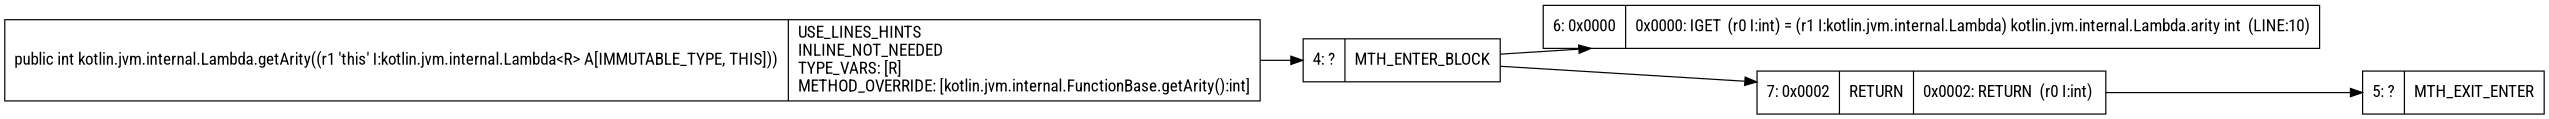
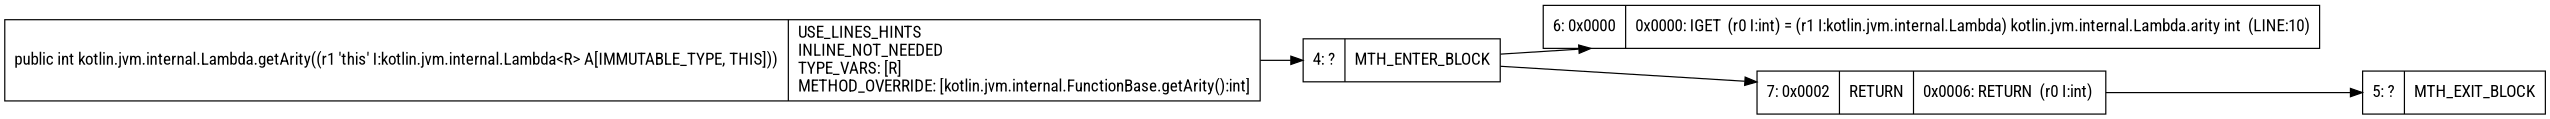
node "7: 0x0002": text "0x0002: RETURN  (r0 I:int)" -> "0x0006: RETURN  (r0 I:int)"
node "5: ?": text "MTH_EXIT_ENTER" -> "MTH_EXIT_BLOCK"
